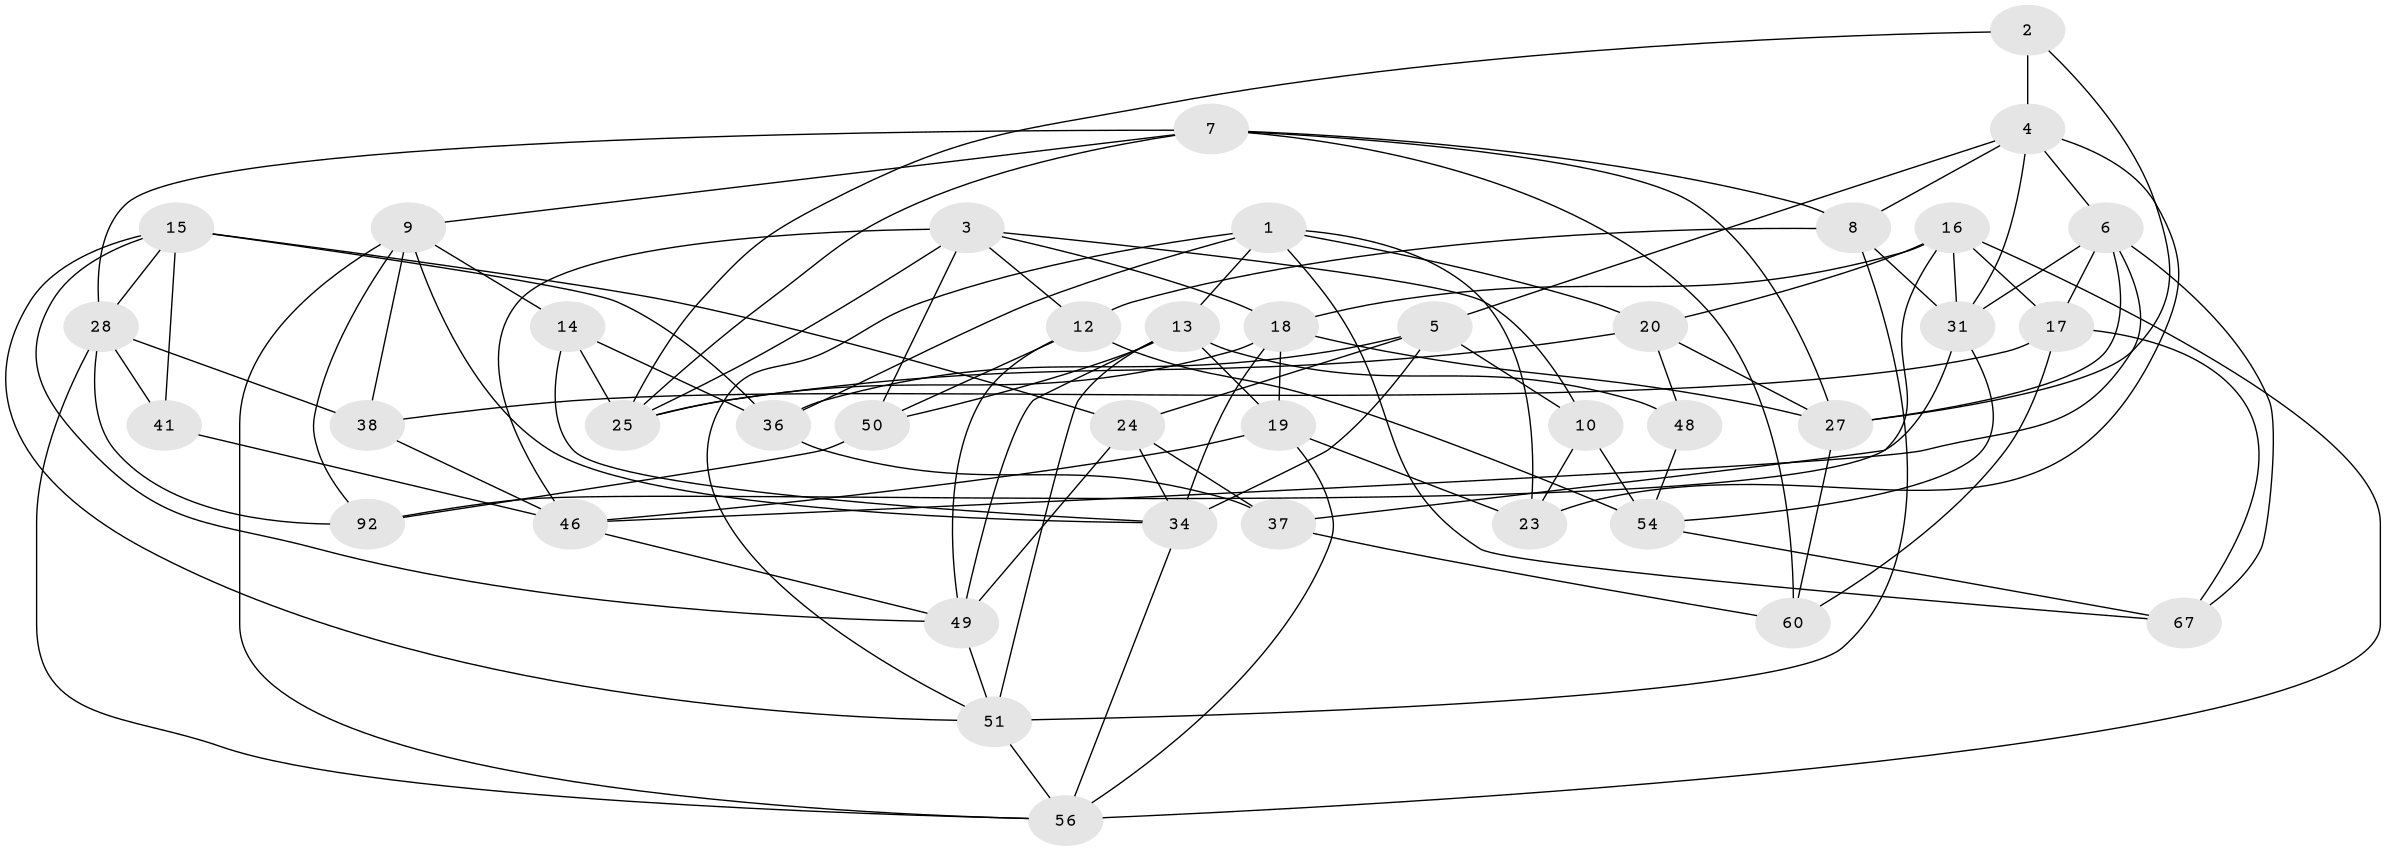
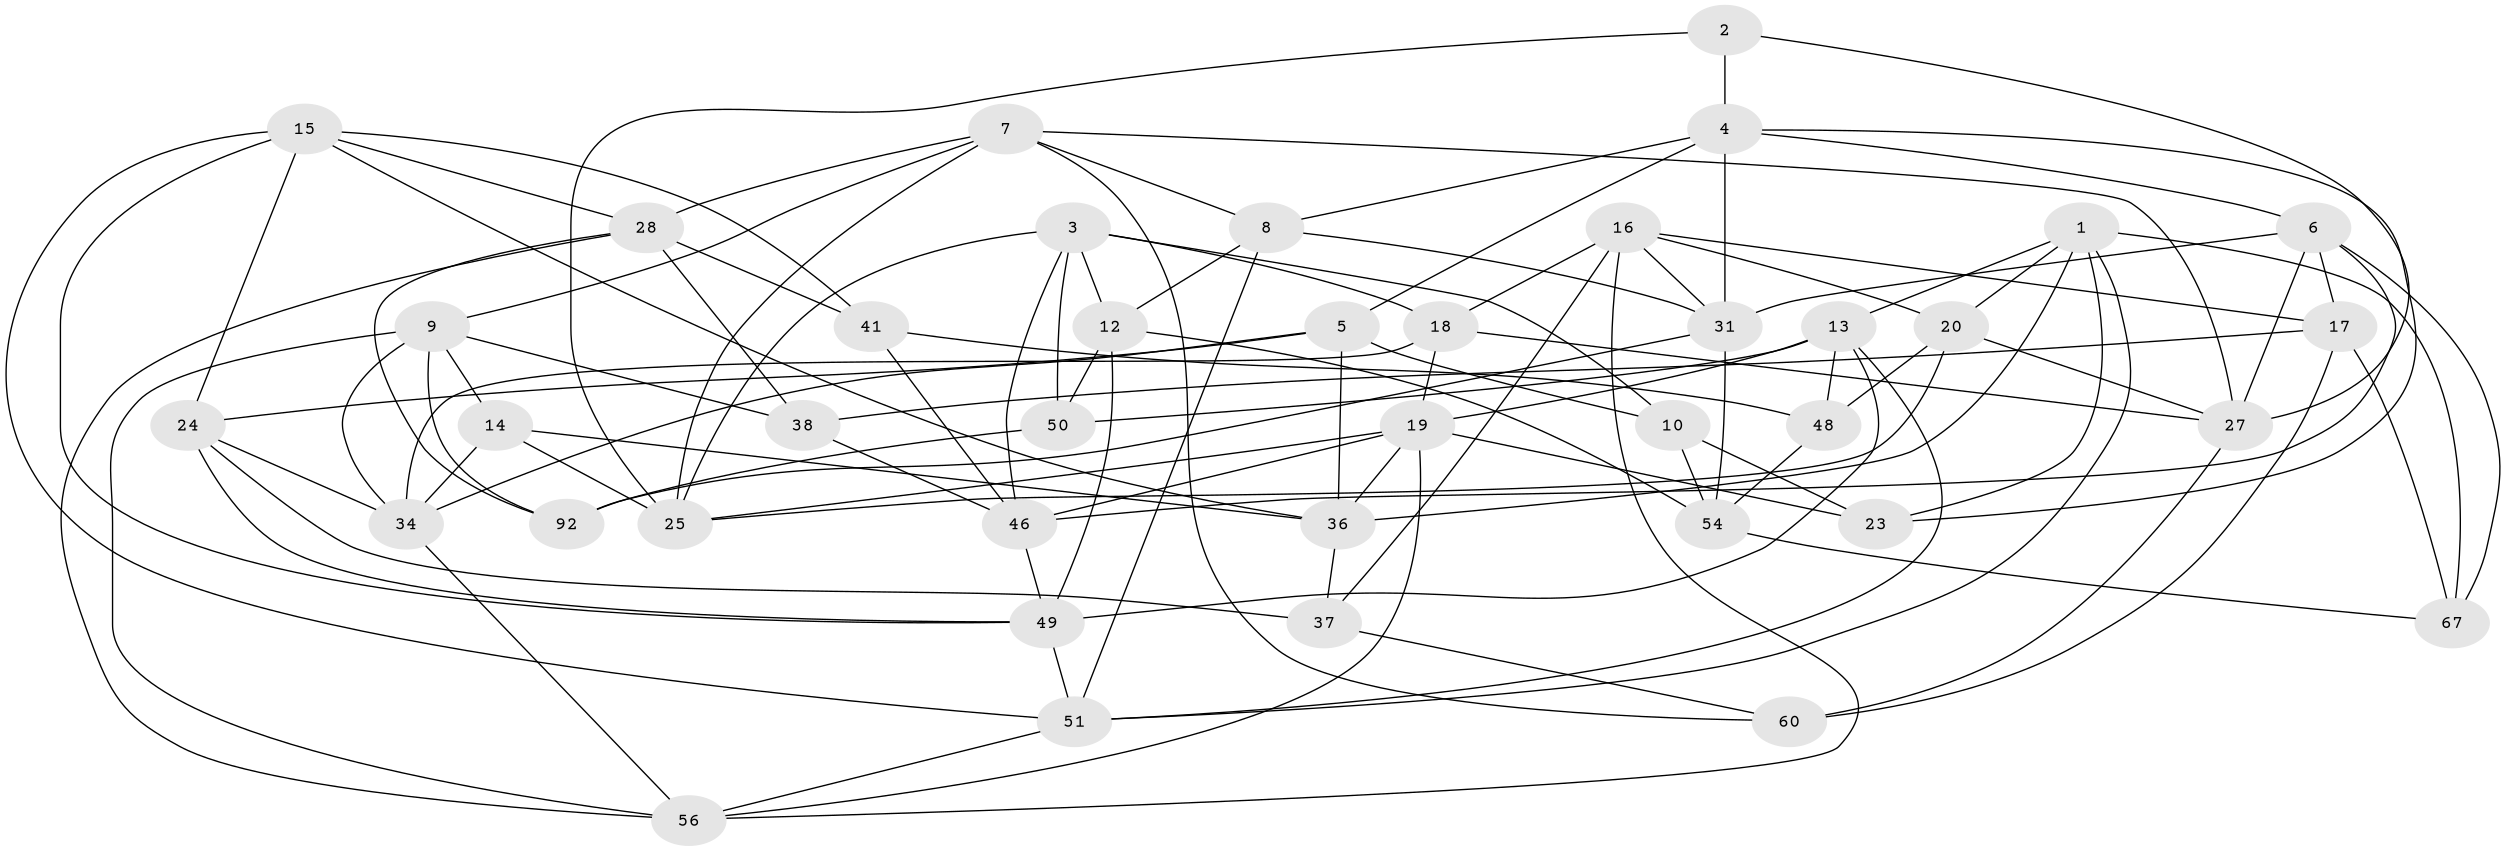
edge "41" -- "48": added
edge "18" -- "25": now "19" -- "25"
edge "19" -- "36": added
